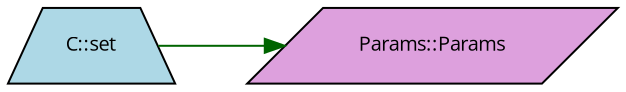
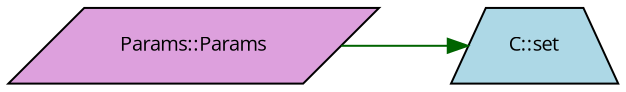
edge "C::set" -> "Params::Params": reversed
